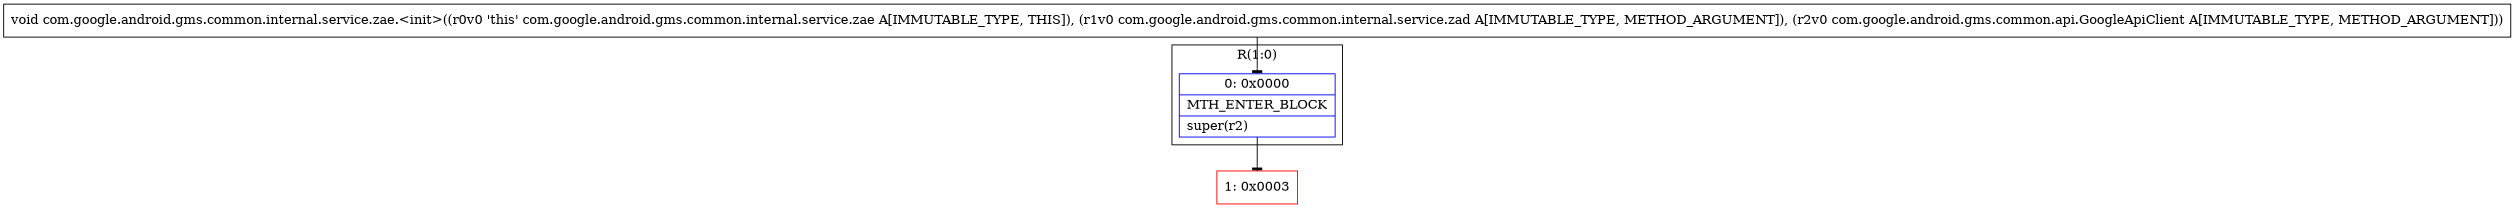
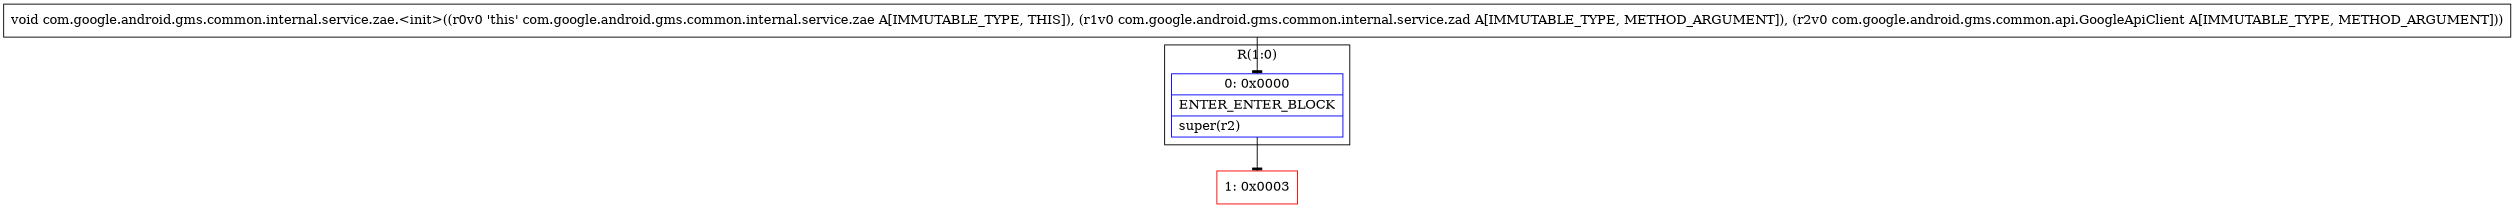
node "0: 0x0000": text "MTH_ENTER_BLOCK" -> "ENTER_ENTER_BLOCK"
